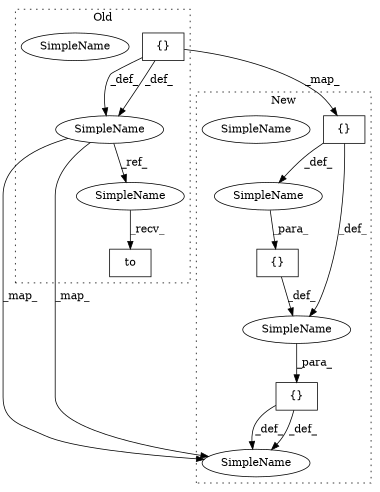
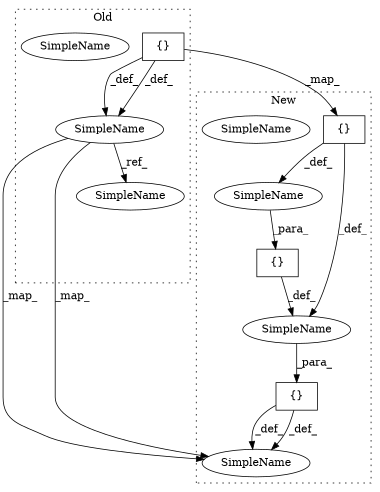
node "to": removed
